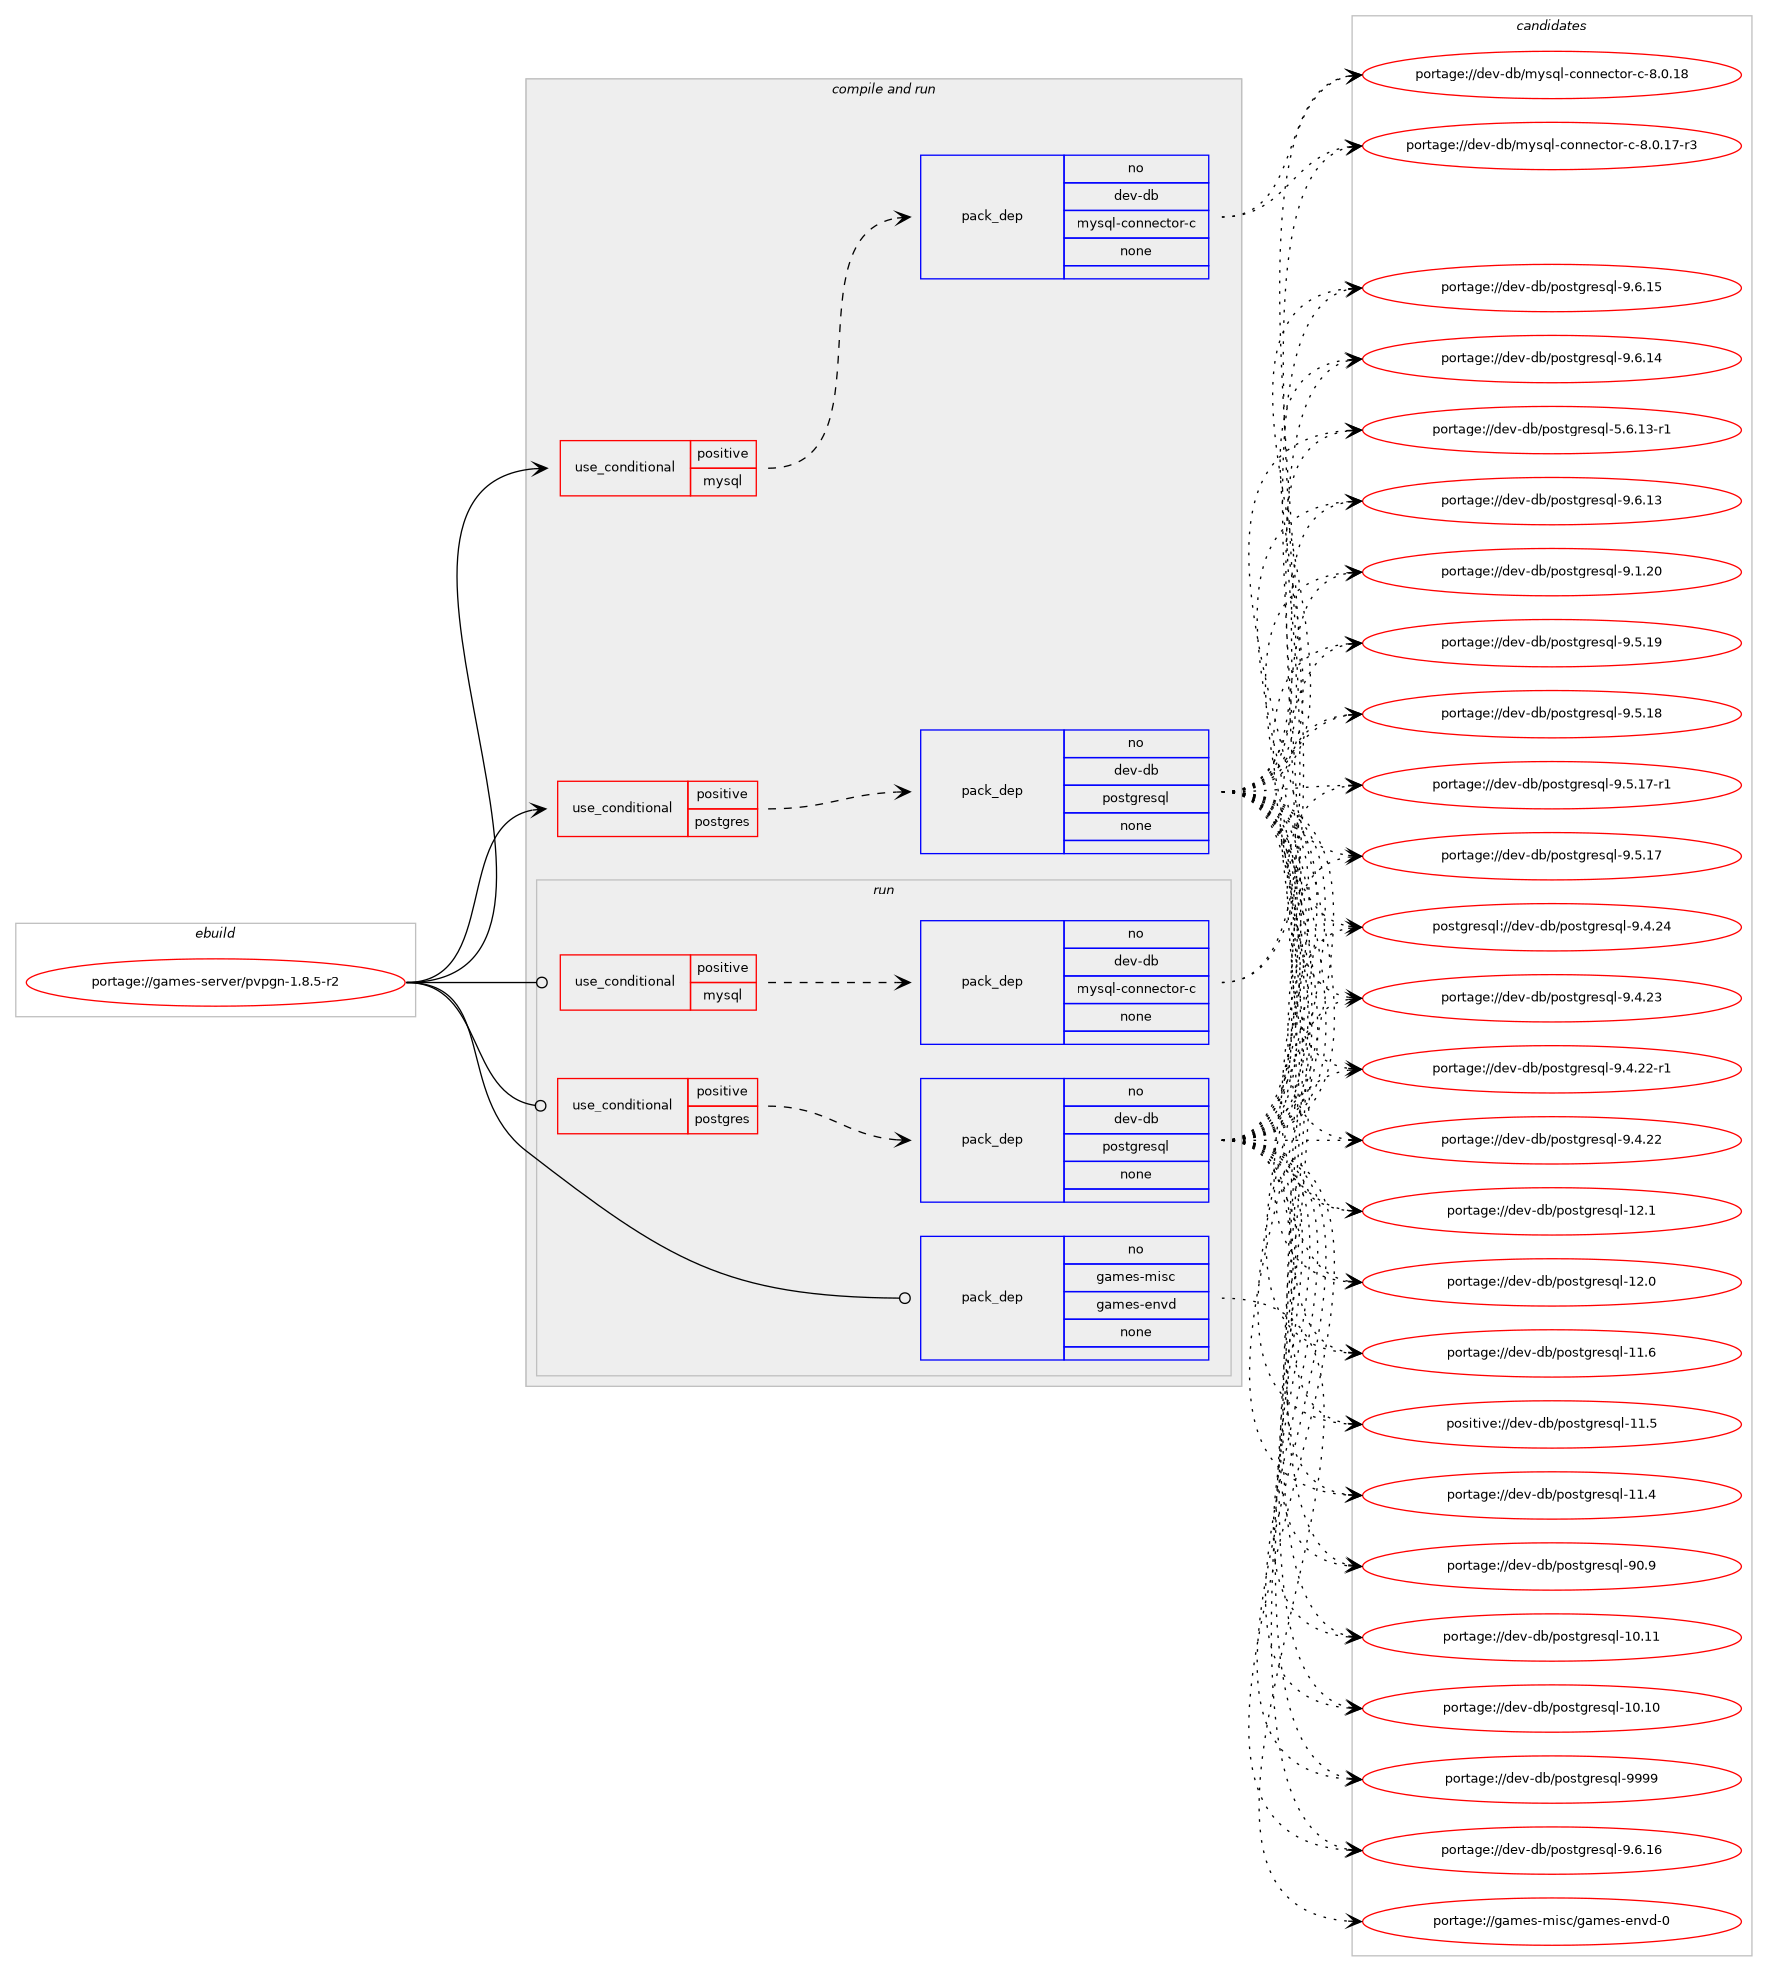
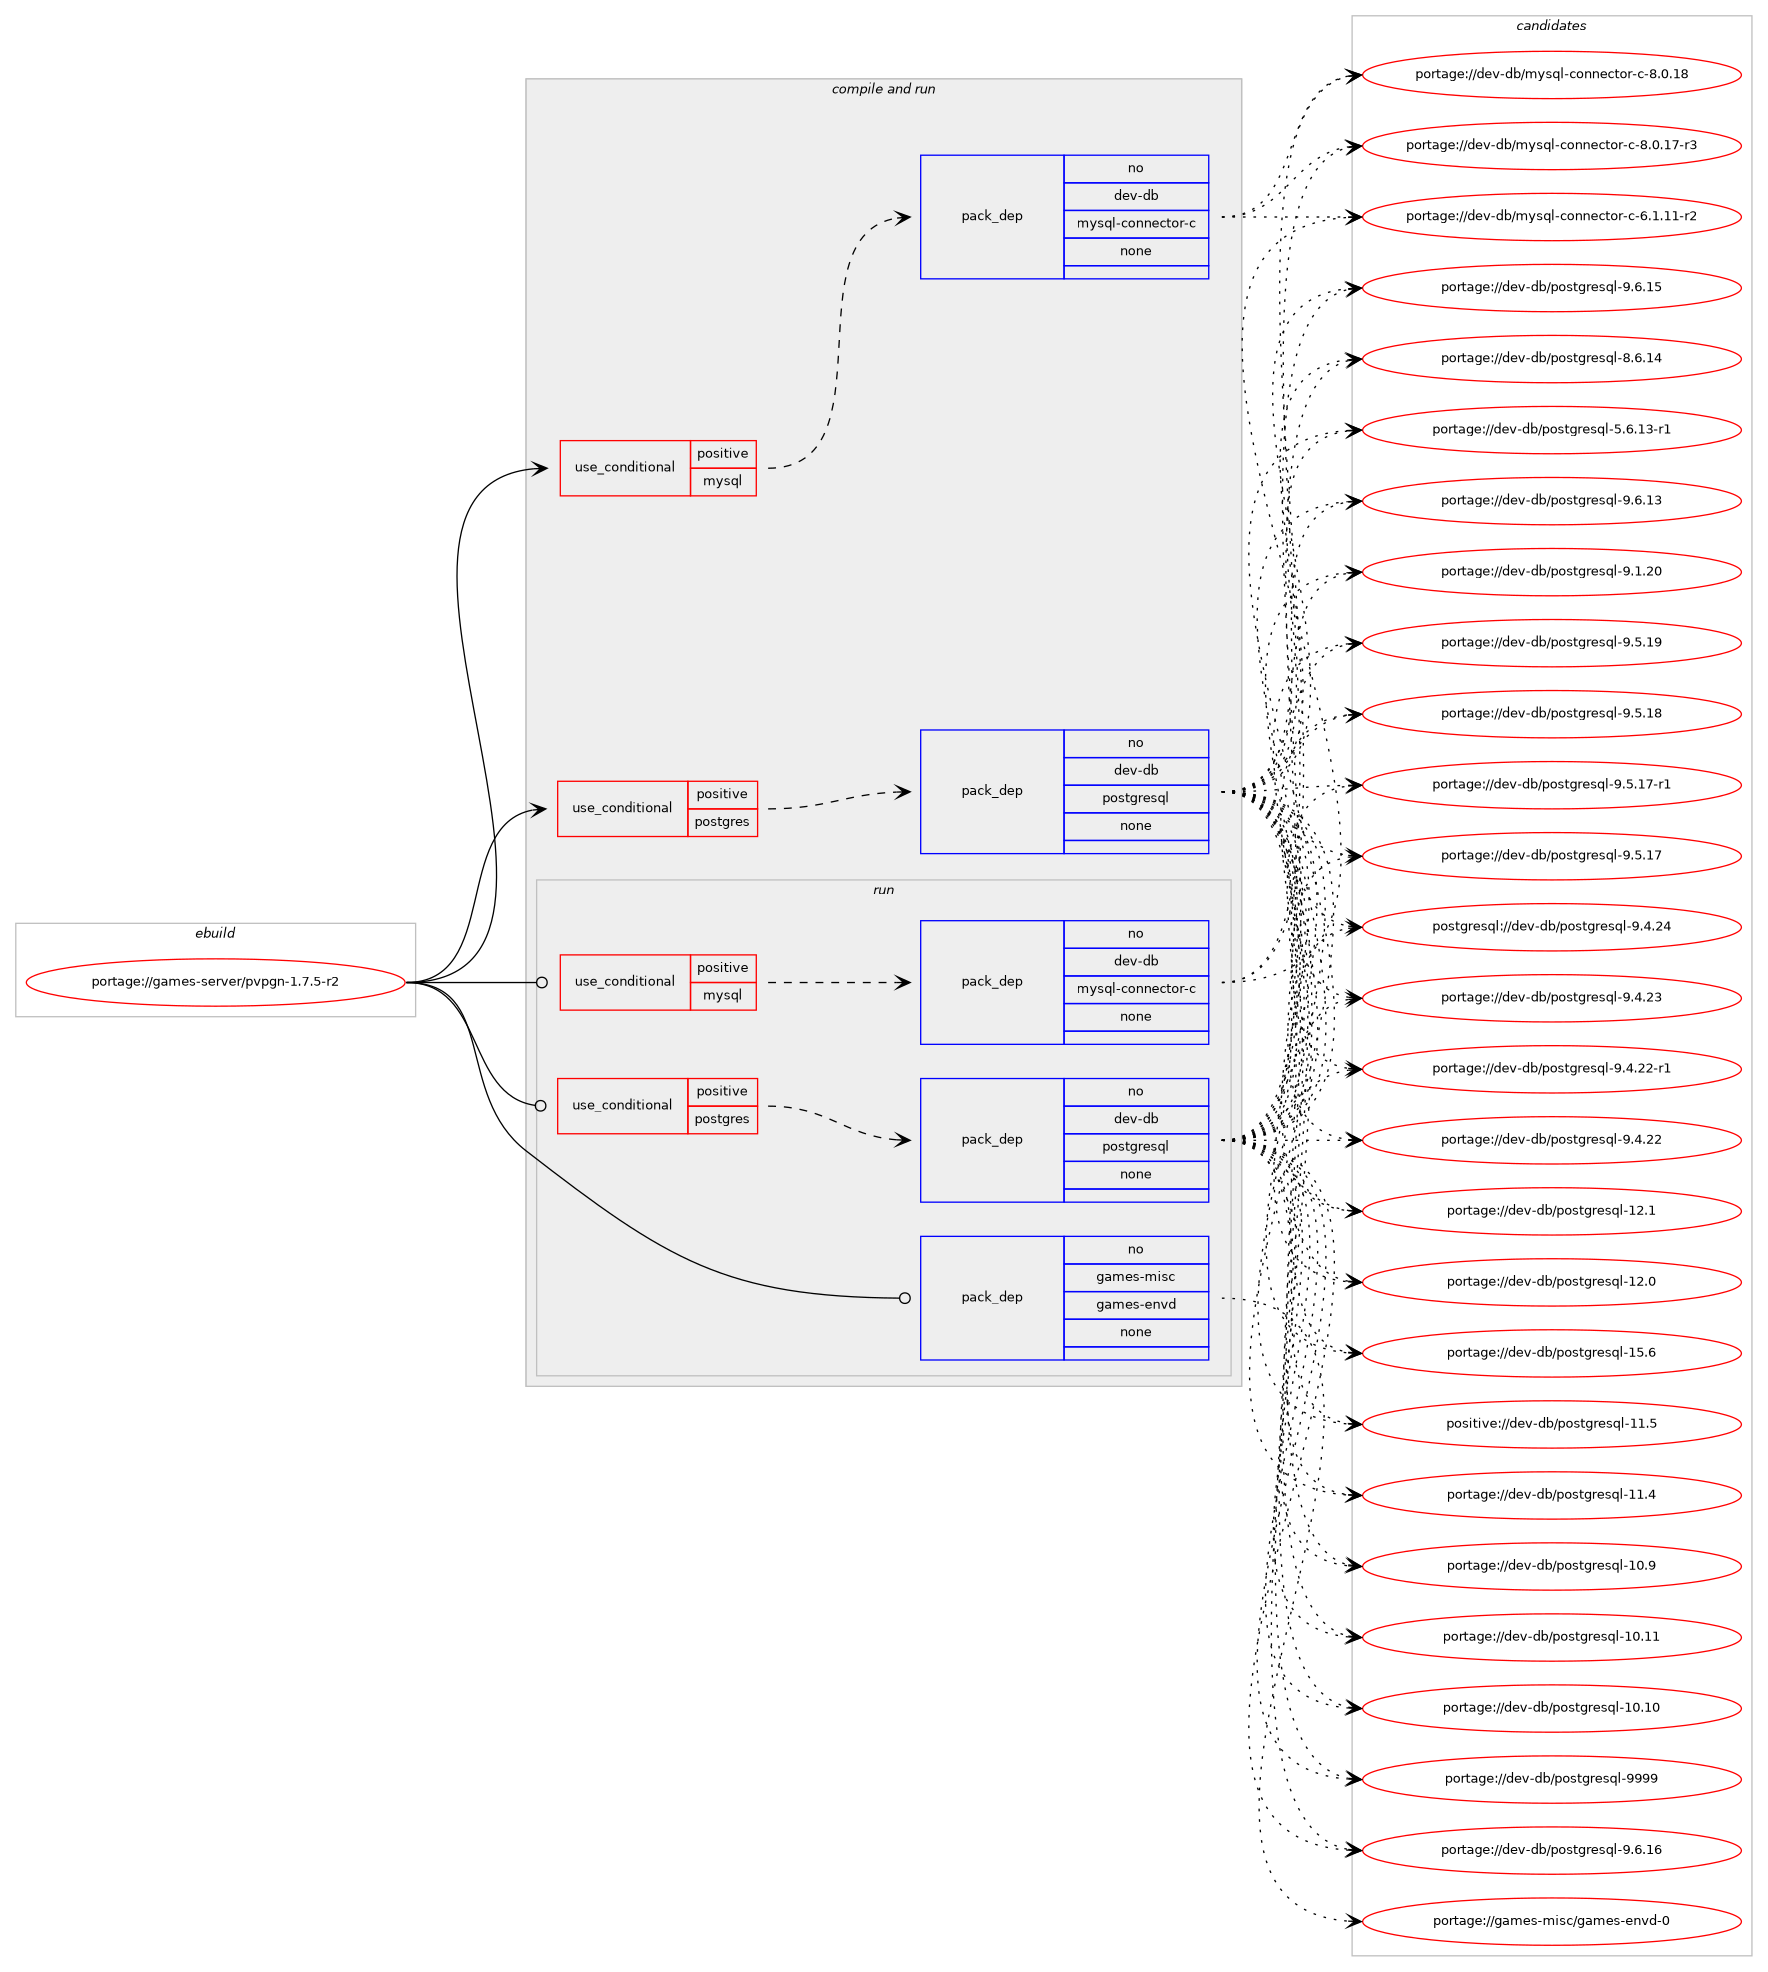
node "portage://dev-db/mysql-connector-c-6.1.11-r2": added
node "portage://dev-db/postgresql-9.6.14": label "portage://dev-db/postgresql-9.6.14" -> "portage://dev-db/postgresql-8.6.14"
node "portage://games-server/pvpgn-1.8.5-r2": label "portage://games-server/pvpgn-1.8.5-r2" -> "portage://games-server/pvpgn-1.7.5-r2"
node "portage://dev-db/postgresql-11.6": label "portage://dev-db/postgresql-11.6" -> "portage://dev-db/postgresql-15.6"
node "portage://dev-db/postgresql-90.9": label "portage://dev-db/postgresql-90.9" -> "portage://dev-db/postgresql-10.9"
